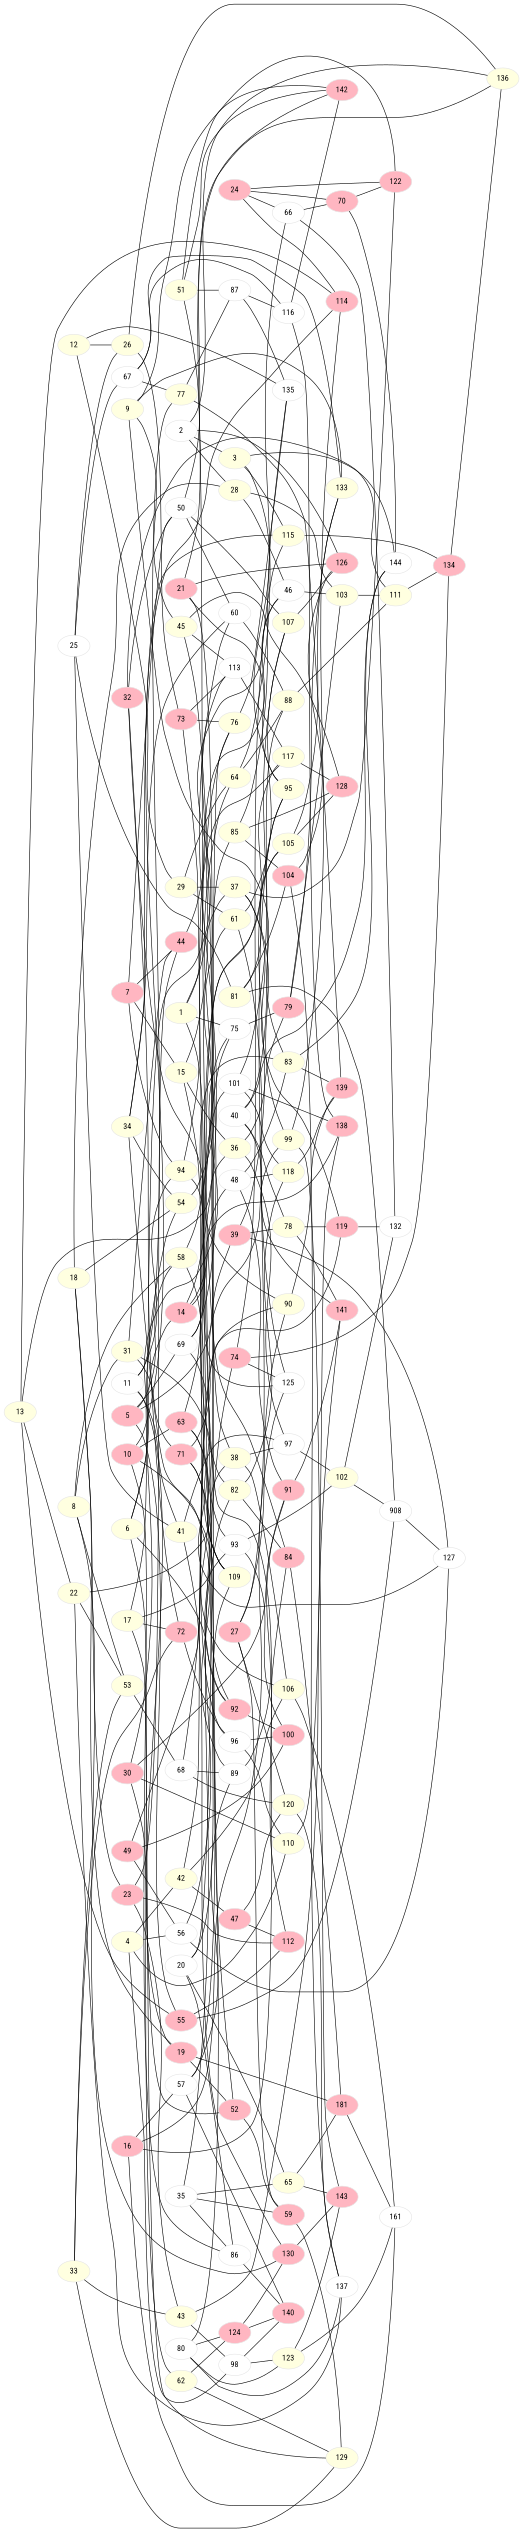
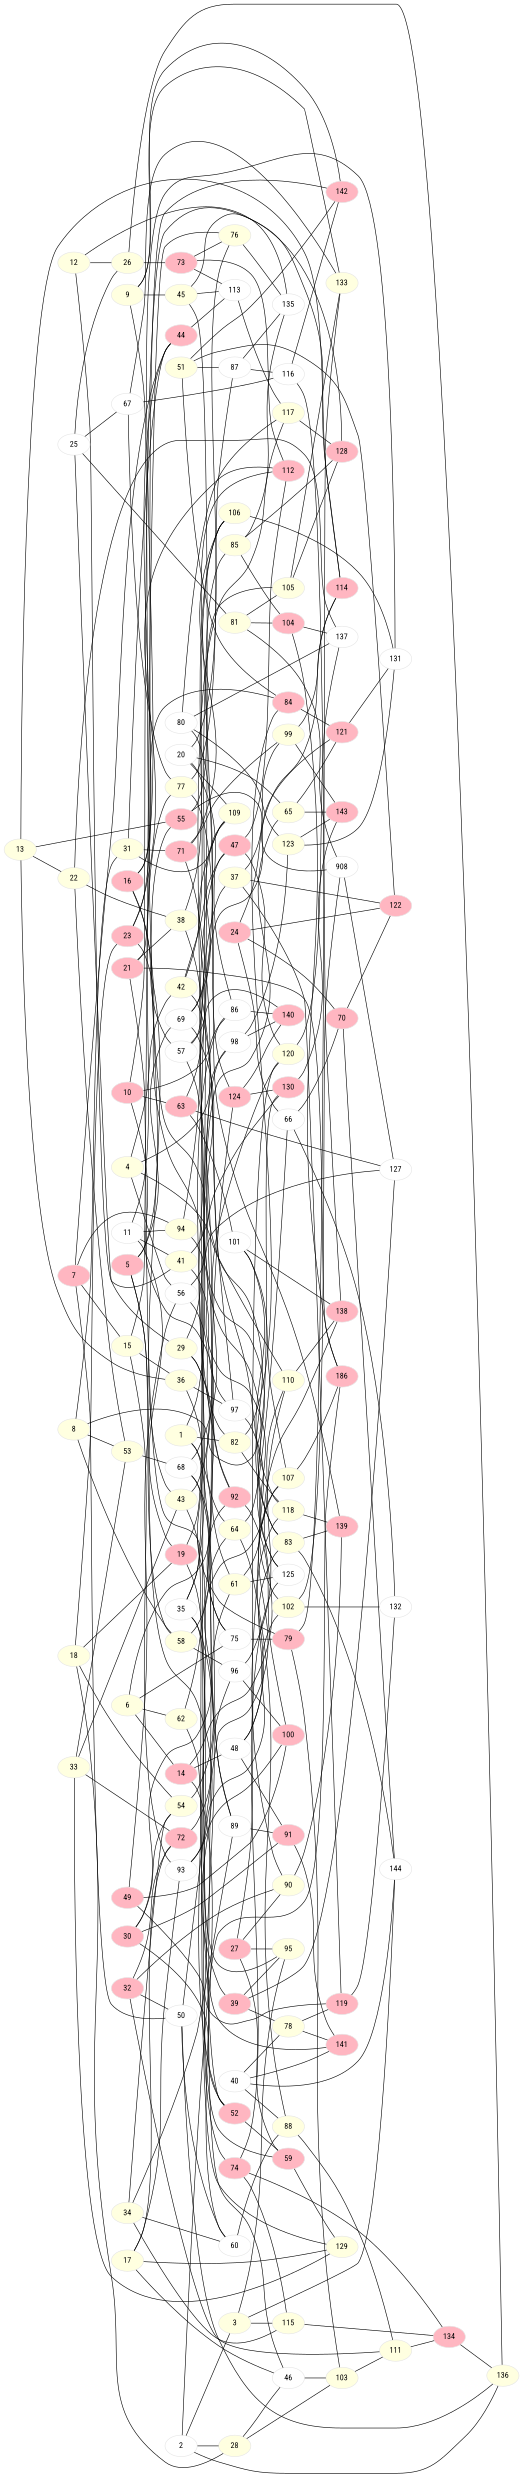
node "126": label "126" -> "186"
edge "29" -- "37": now "29" -- "47"
node "181": label "181" -> "121"
node "161": label "161" -> "131"
